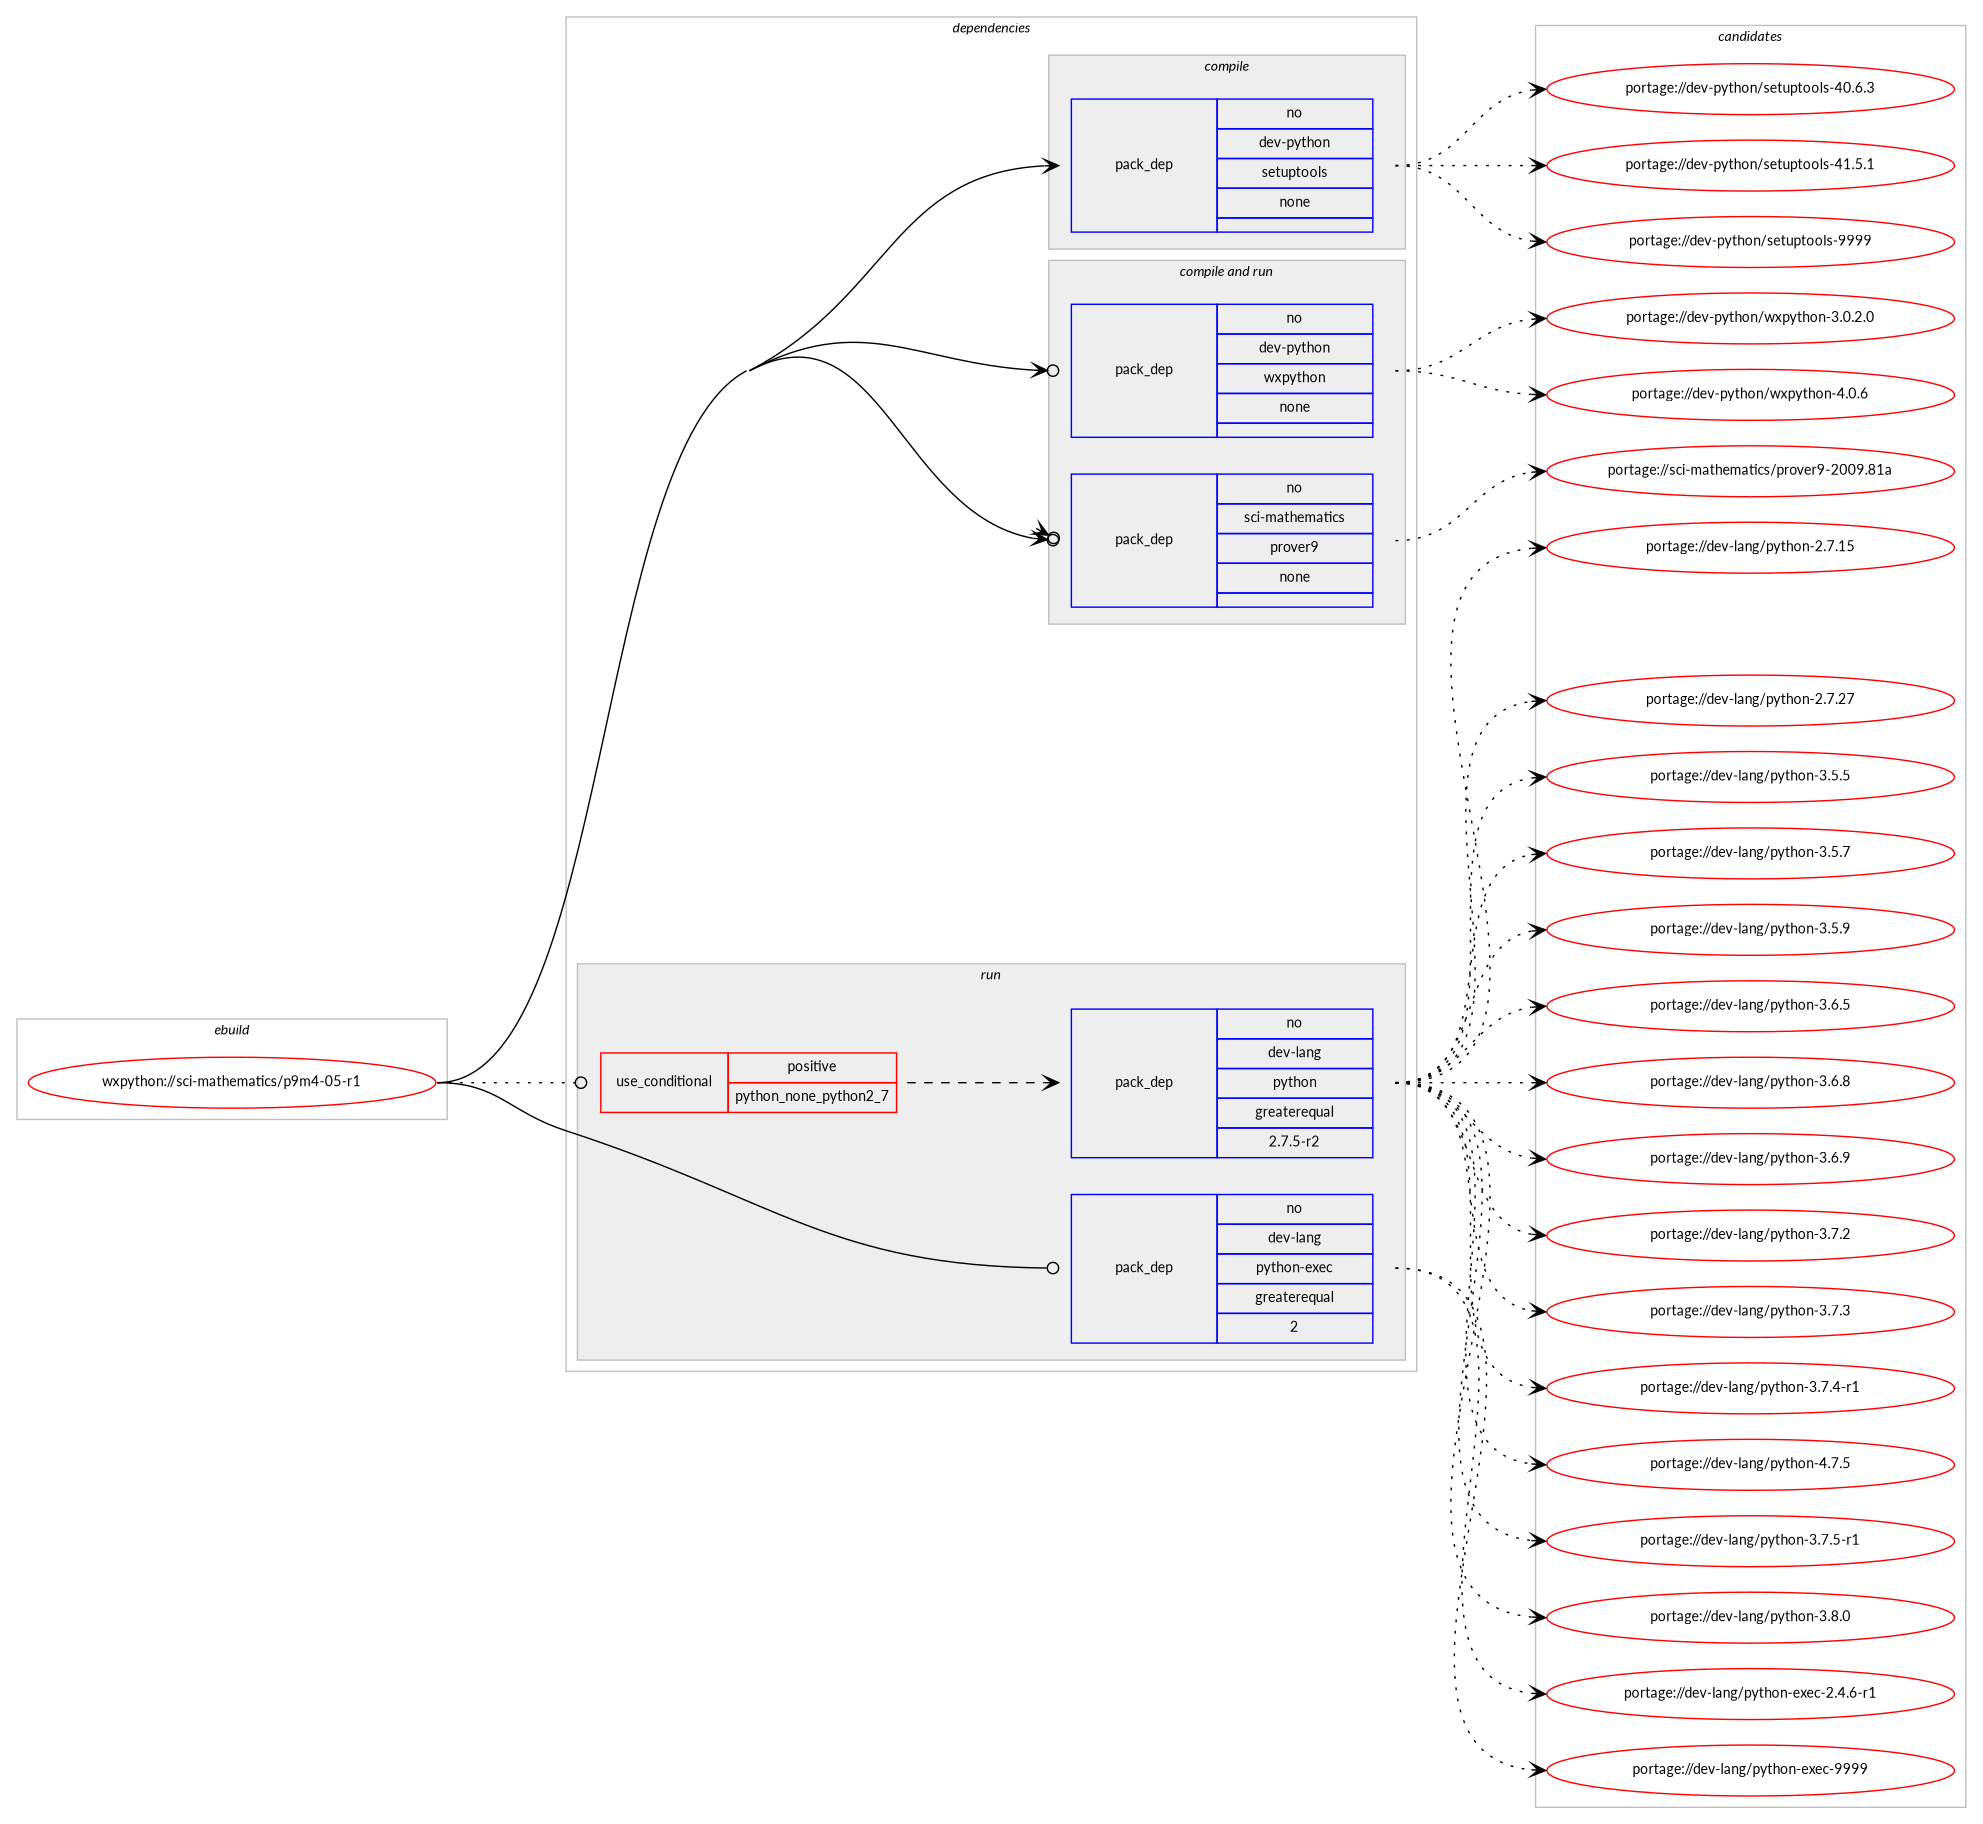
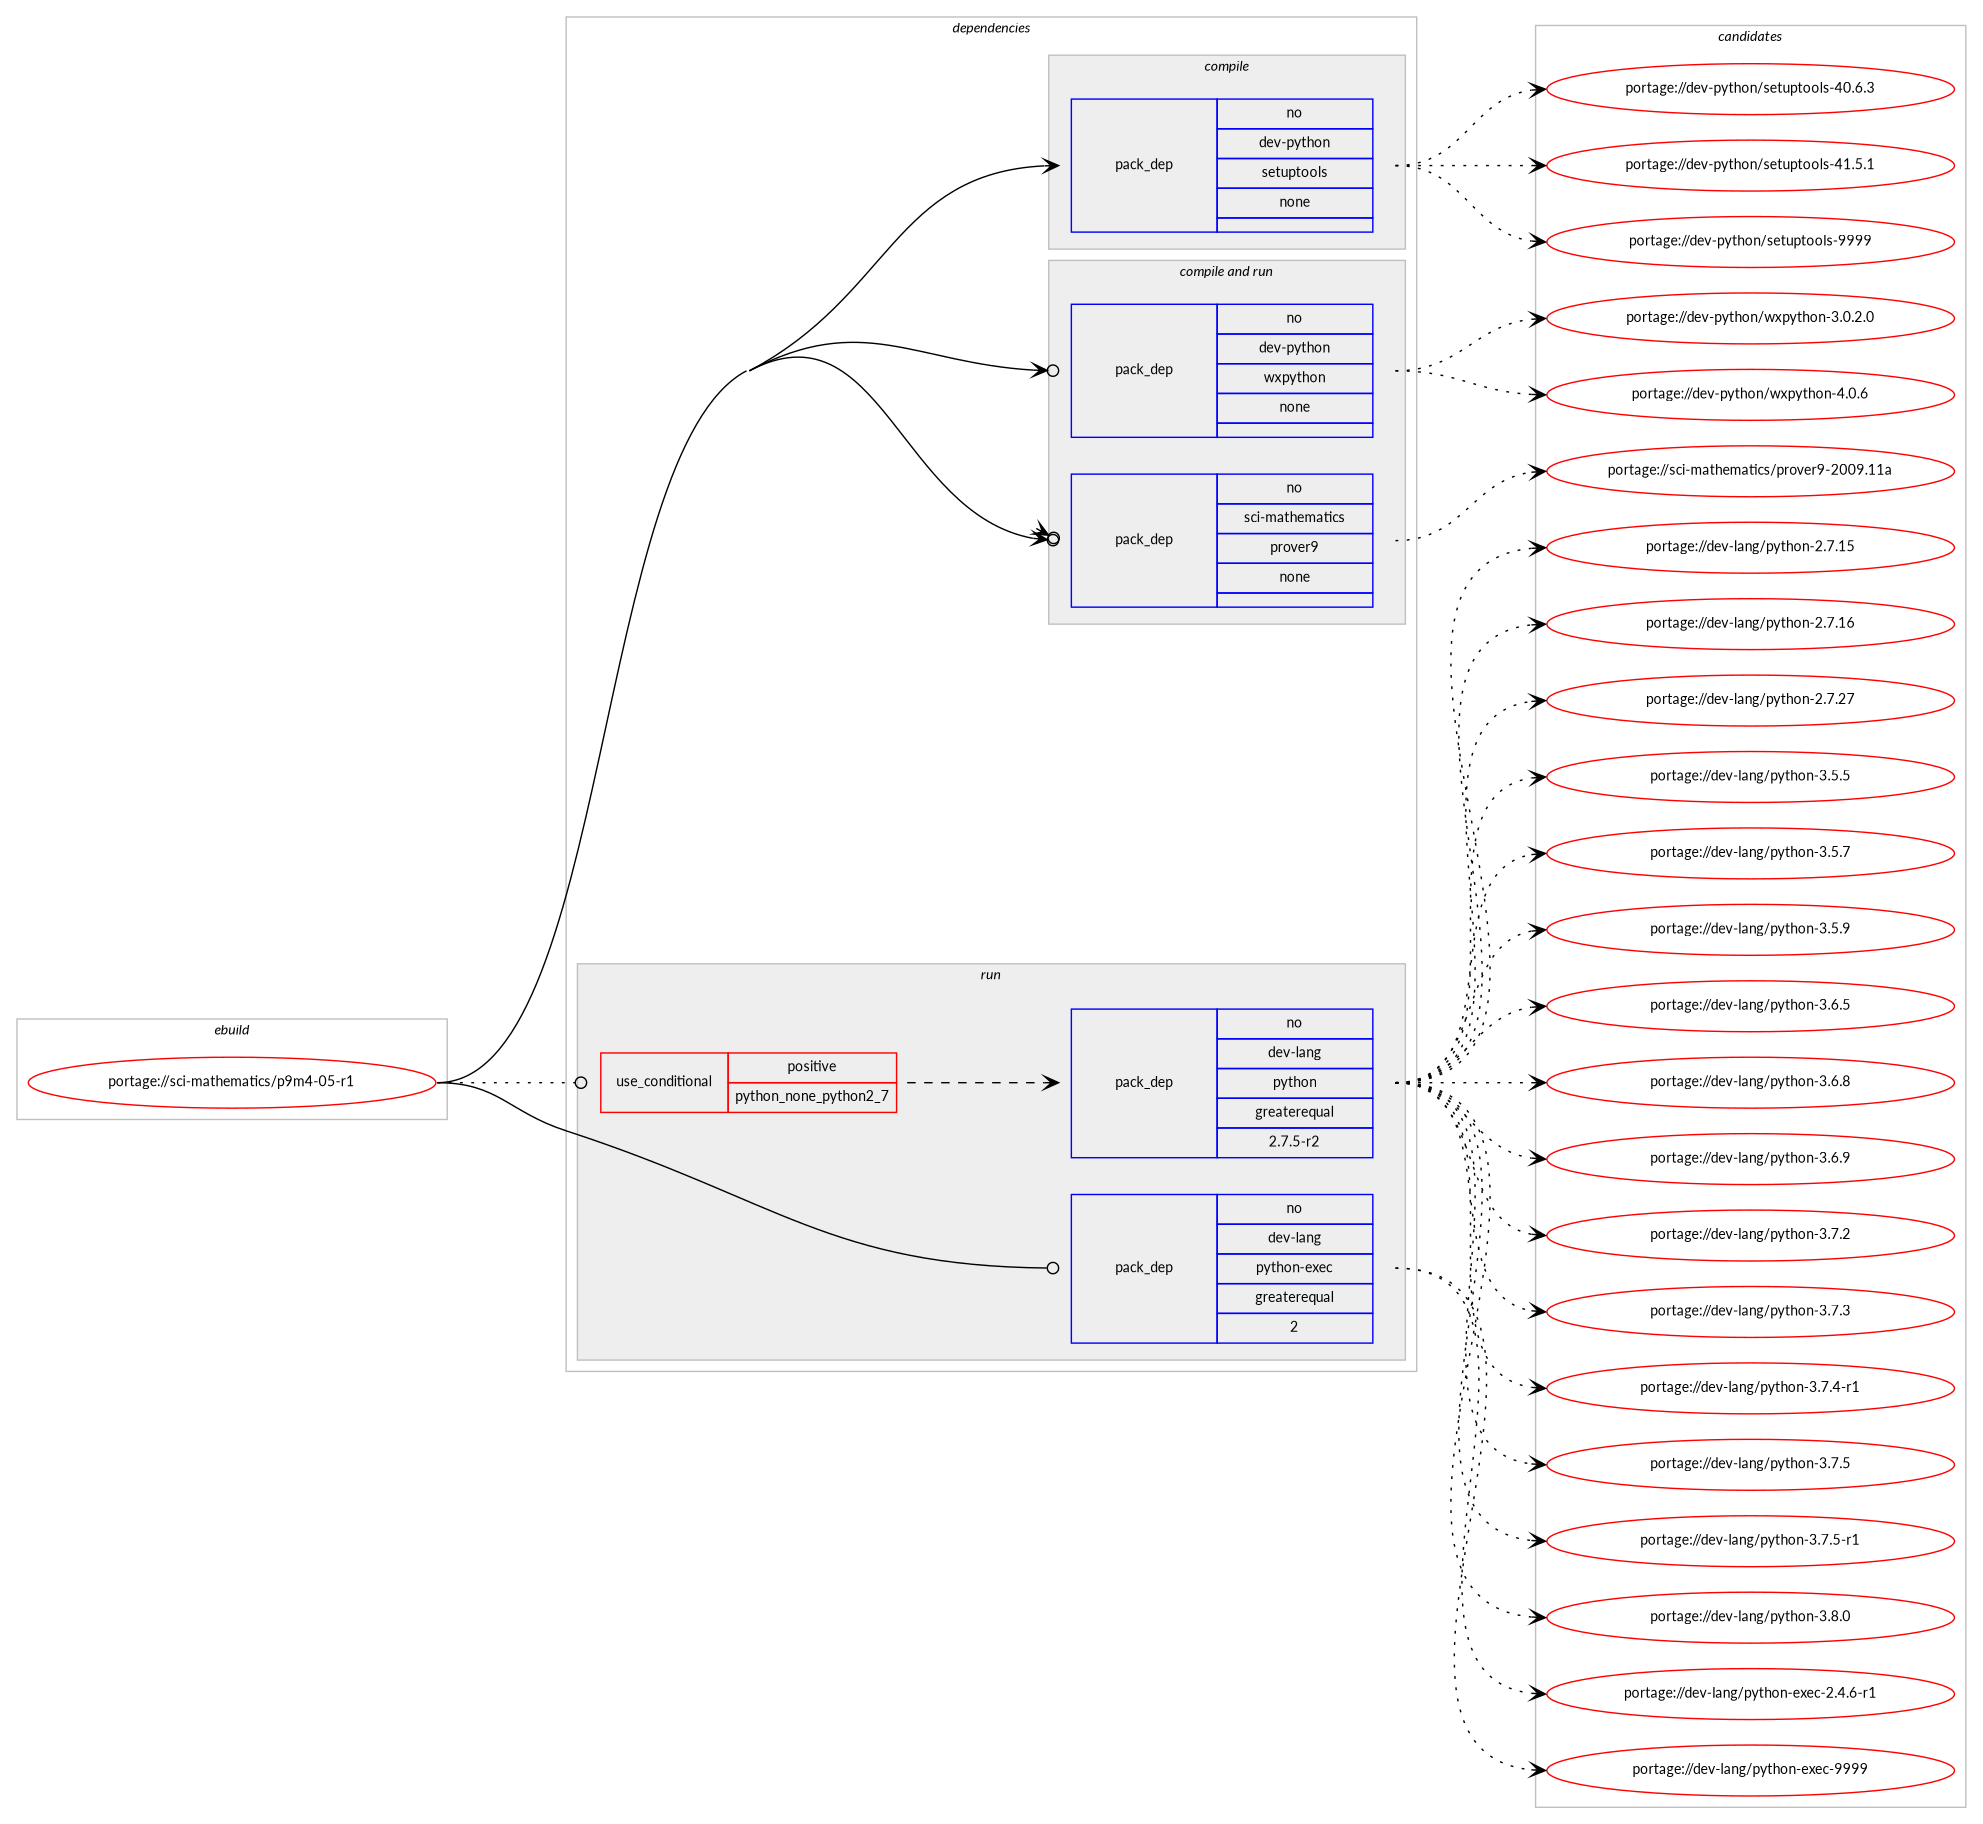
node "portage://sci-mathematics/prover9-2009.81a": label "portage://sci-mathematics/prover9-2009.81a" -> "portage://sci-mathematics/prover9-2009.11a"
node "portage://dev-lang/python-2.7.16": added
node "wxpython://sci-mathematics/p9m4-05-r1": label "wxpython://sci-mathematics/p9m4-05-r1" -> "portage://sci-mathematics/p9m4-05-r1"
node "portage://dev-lang/python-4.7.5": label "portage://dev-lang/python-4.7.5" -> "portage://dev-lang/python-3.7.5"
